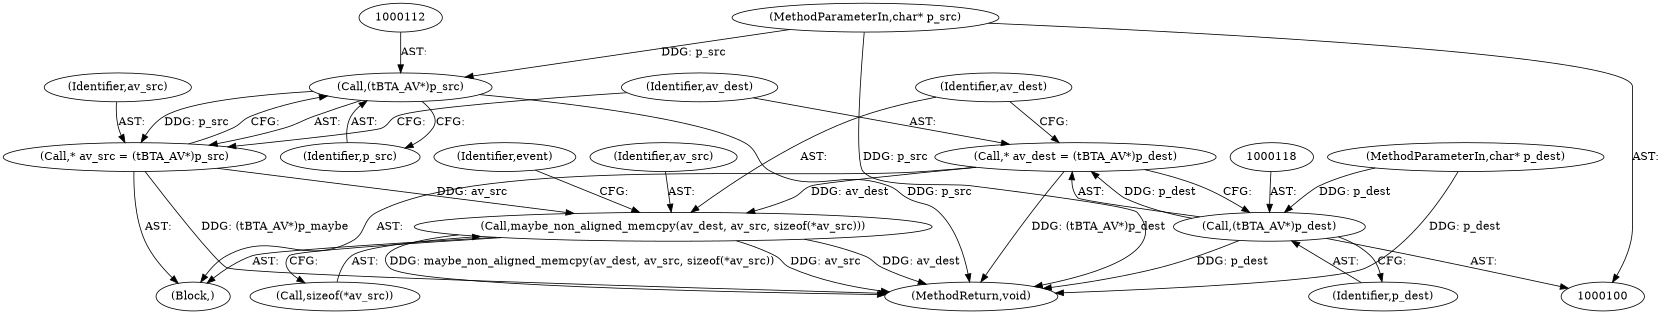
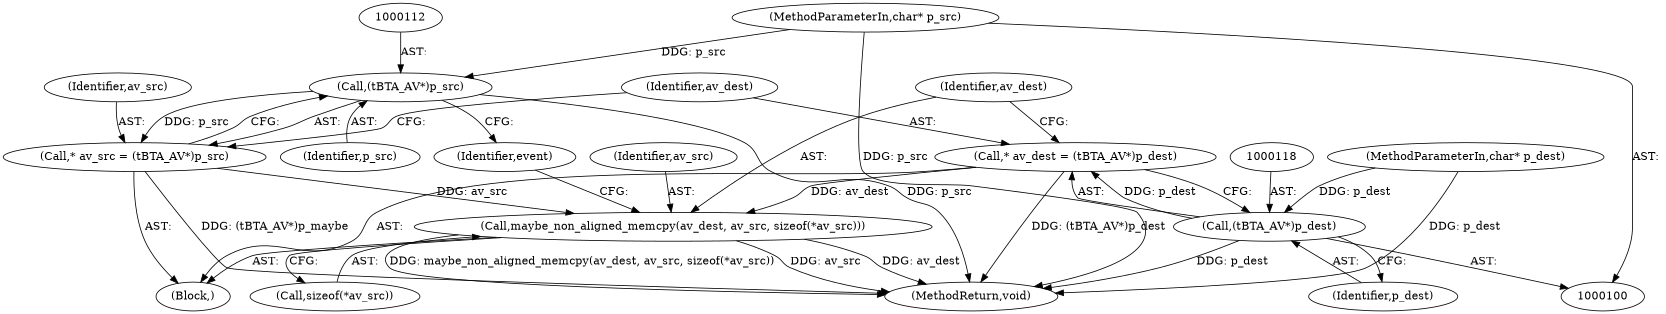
edge "(Call,(tBTA_AV*)p_src)" -> "(Identifier,p_src)": now "(Call,(tBTA_AV*)p_src)" -> "(Identifier,event)"
